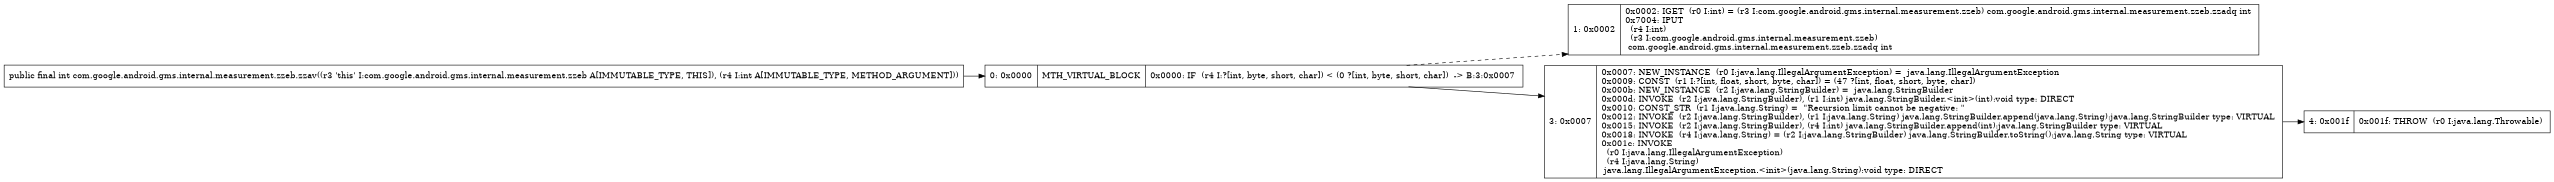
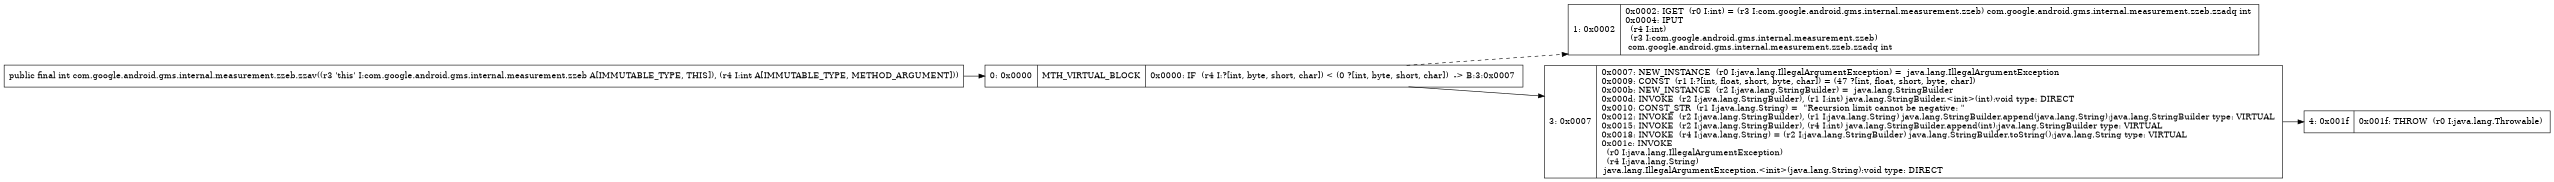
node "1: 0x0002": text "0x7004: IPUT" -> "0x0004: IPUT"
